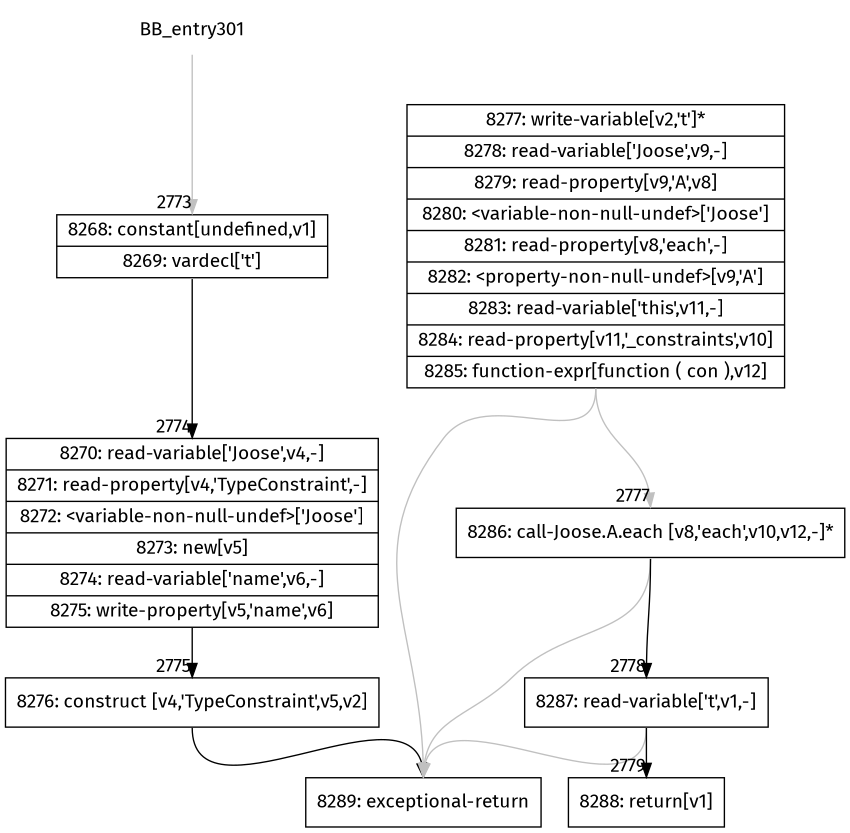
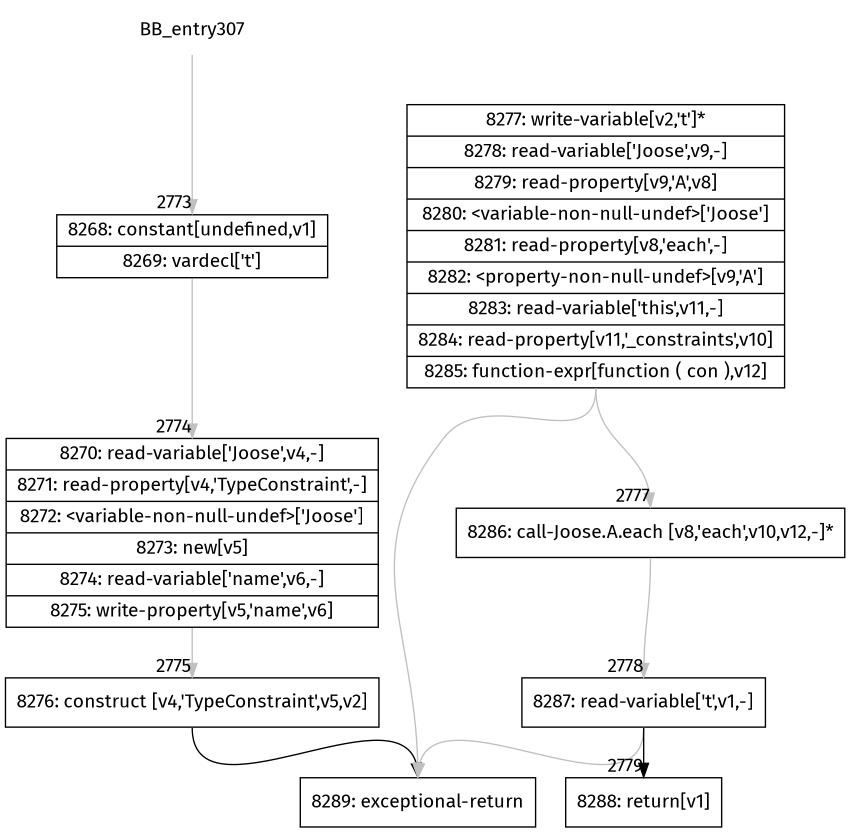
node "BB_entry301": label "BB_entry301" -> "BB_entry307"
edge "8268: constant[undefined,v1]" -> "8270: read-variable['Joose',v4,-]": color black -> gray
edge "8286: call-Joose.A.each [v8,'each',v10,v12,-]*" -> "8287: read-variable['t',v1,-]": color black -> gray
edge "8270: read-variable['Joose',v4,-]" -> "8276: construct [v4,'TypeConstraint',v5,v2]": color black -> gray
edge "8286: call-Joose.A.each [v8,'each',v10,v12,-]*" -> "8289: exceptional-return": removed
